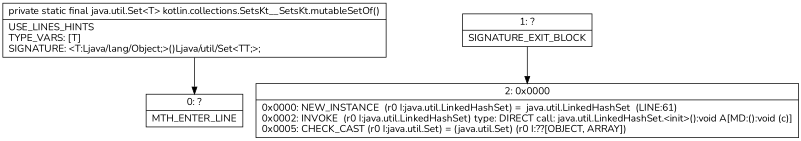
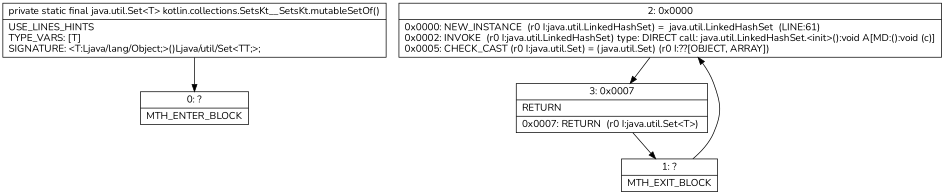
node "1: ?": text "SIGNATURE_EXIT_BLOCK" -> "MTH_EXIT_BLOCK"
node "3: 0x0007": added
node "0: ?": text "MTH_ENTER_LINE" -> "MTH_ENTER_BLOCK"
